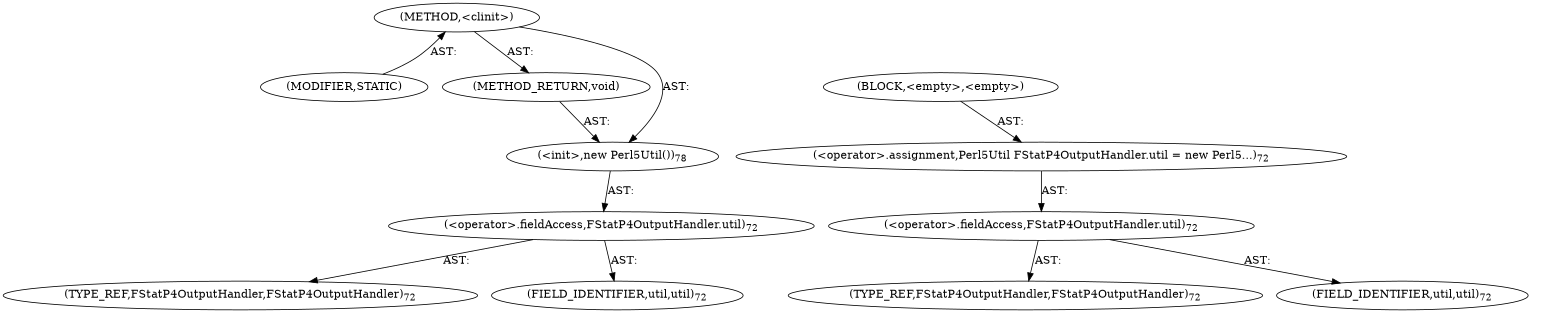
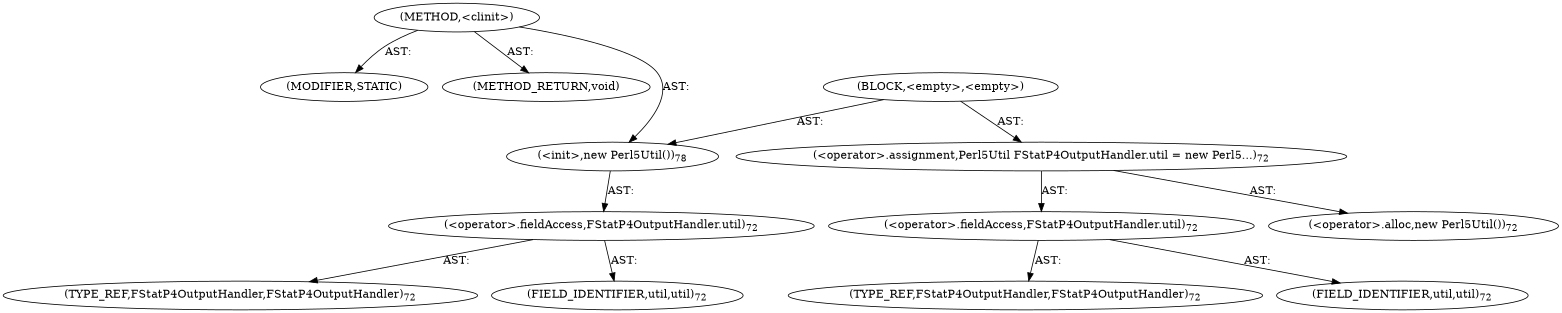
edge "(MODIFIER,STATIC)" -> "(METHOD,<clinit>)": reversed
edge "(METHOD_RETURN,void)" -> "(<init>,new Perl5Util())": now "(BLOCK,<empty>,<empty>)" -> "(<init>,new Perl5Util())"
node "(<operator>.alloc,new Perl5Util())": added
